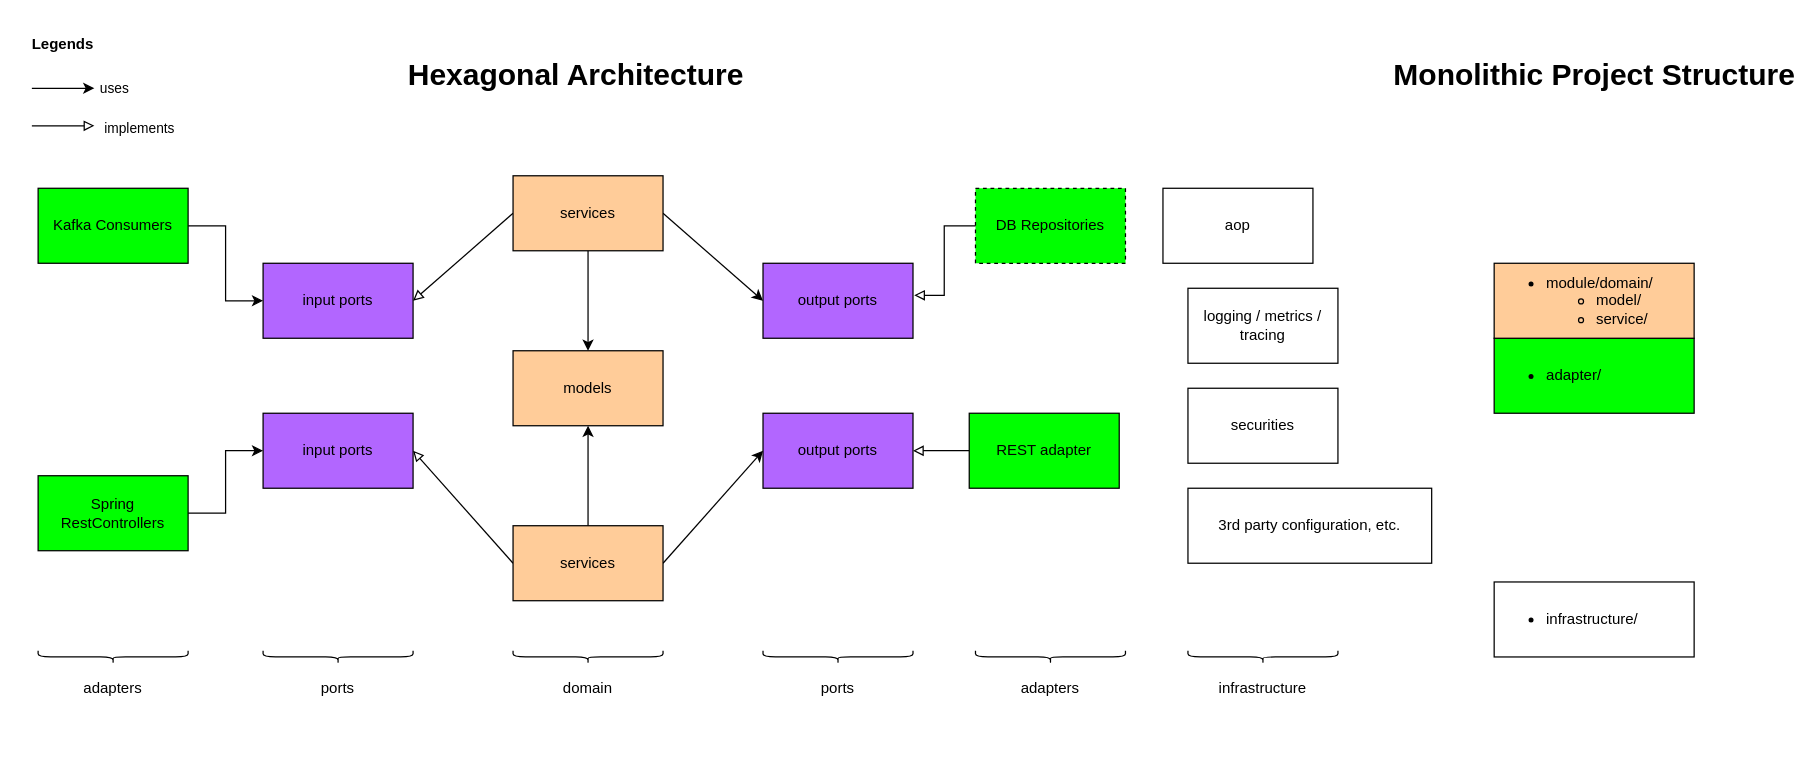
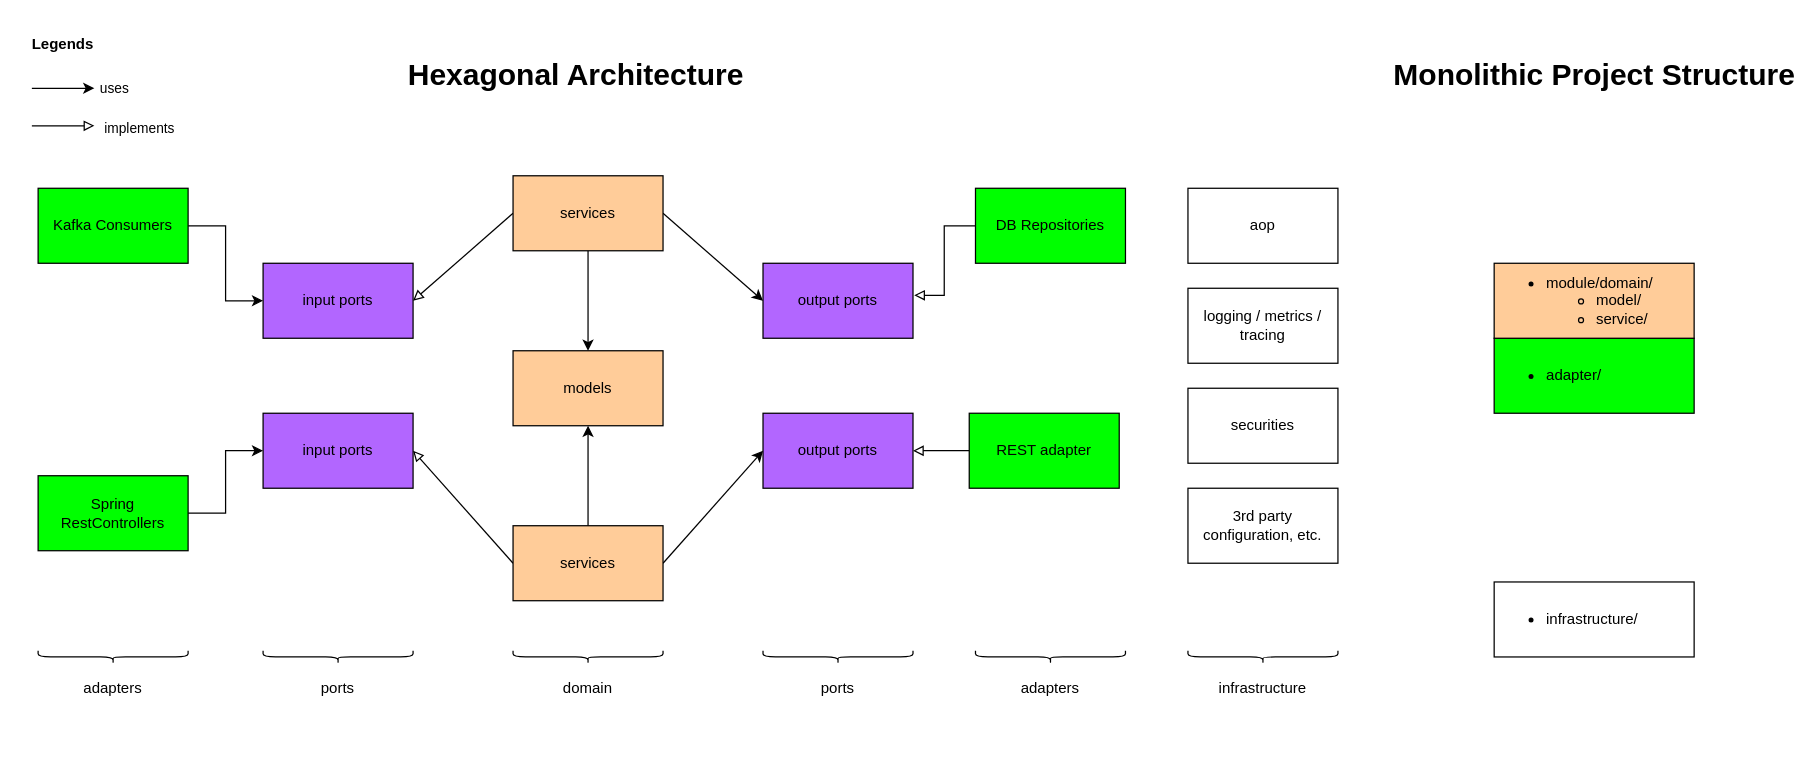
node "DB Repositories": style dashed -> solid
node "aop": moved (1238, 226) -> (1263, 226)
node "3rd party configuration, etc.": size 244x75 -> 150x75
